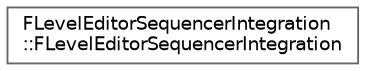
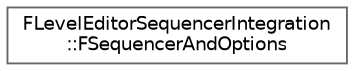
node "FLevelEditorSequencerIntegration ::FLevelEditorSequencerIntegration": label "FLevelEditorSequencerIntegration ::FLevelEditorSequencerIntegration" -> "FLevelEditorSequencerIntegration ::FSequencerAndOptions"
